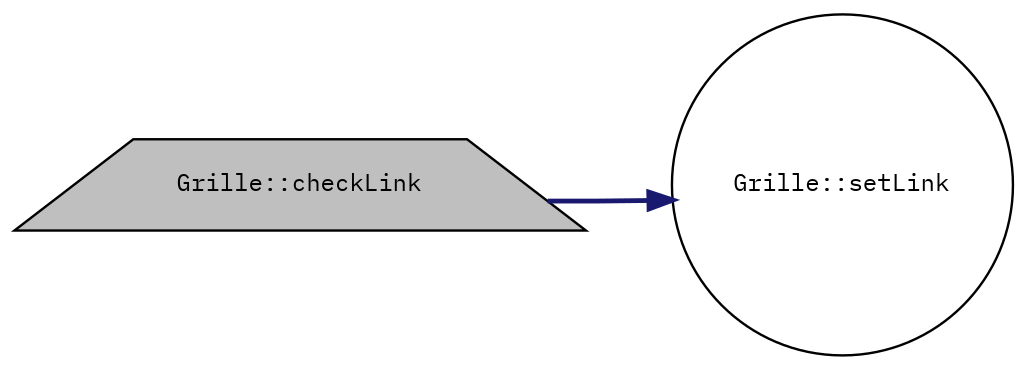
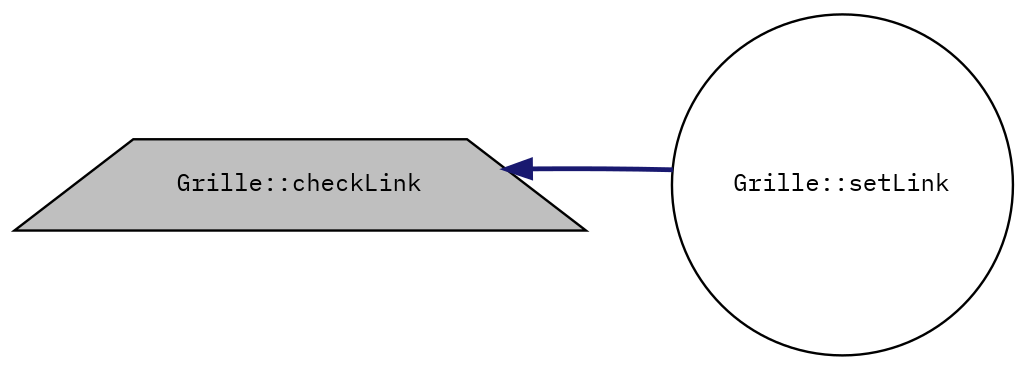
edge "Grille::checkLink" -> "Grille::setLink": reversed
